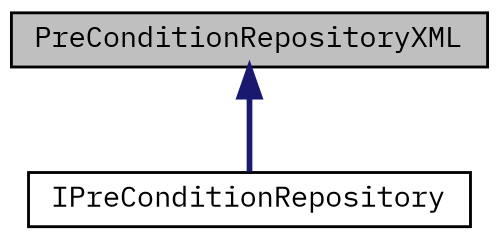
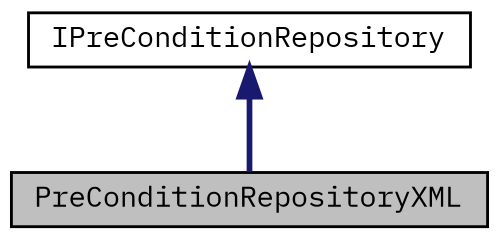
edge "IPreConditionRepository" -> "PreConditionRepositoryXML": reversed
